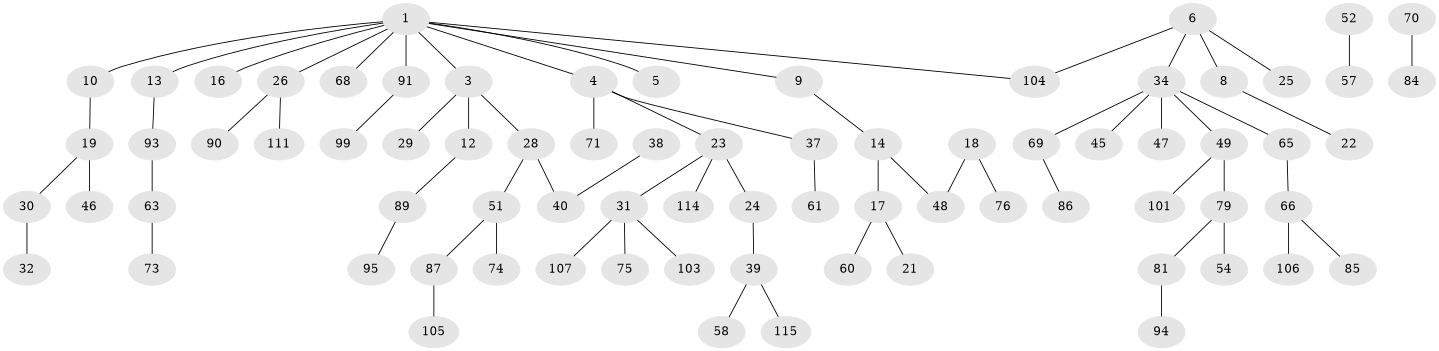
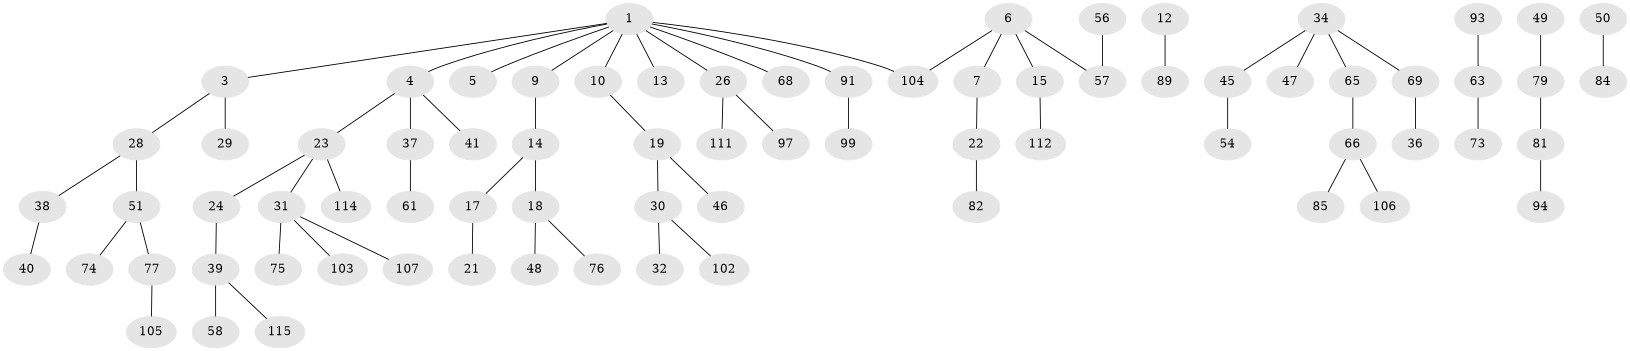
node "52": label "52" -> "56"
node "70": label "70" -> "50"
edge "6" -- "34": now "6" -- "57"
node "16": removed
node "8": label "8" -> "7"
node "25": label "25" -> "15"
edge "13" -- "93": removed
edge "3" -- "12": removed
edge "34" -- "49": removed
node "90": label "90" -> "97"
node "71": label "71" -> "41"
node "112": added
edge "28" -- "40": now "28" -- "38"
edge "14" -- "48": now "14" -- "18"
node "82": added
node "86": label "86" -> "36"
node "101": removed
edge "79" -- "54": now "45" -- "54"
node "95": removed
node "87": label "87" -> "77"
node "102": added
node "60": removed
